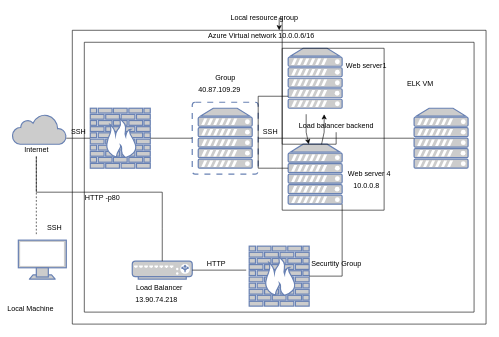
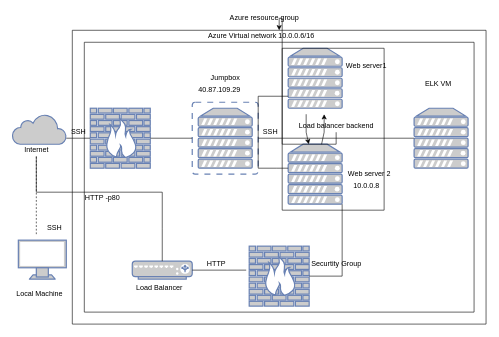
node "Local resource group": label "Local resource group" -> "Azure resource group"
node "Group": label "Group" -> "Jumpbox"
node "ELK VM": moved (420, 84) -> (438, 84)
node "Web server 4": label "Web server 4" -> "Web server 2"
node "13.90.74.218": removed
node "Local Machine": moved (30, 309) -> (39, 294)
